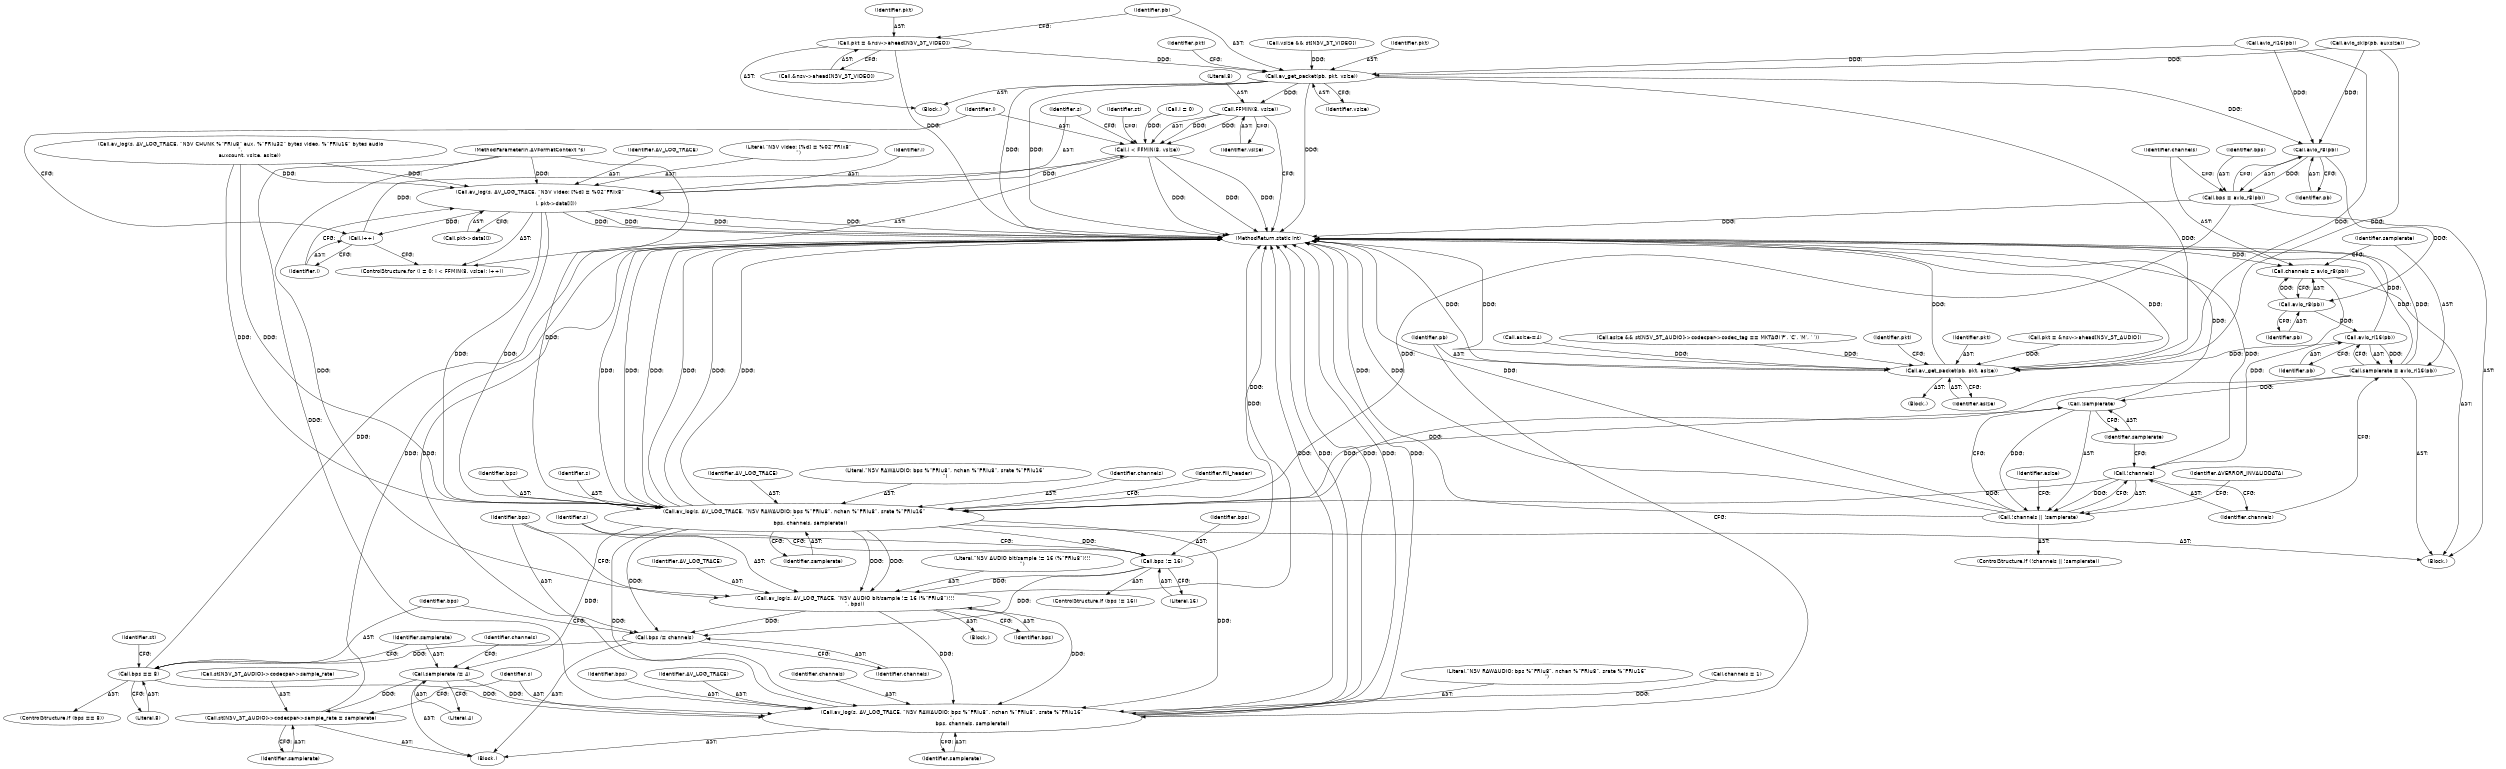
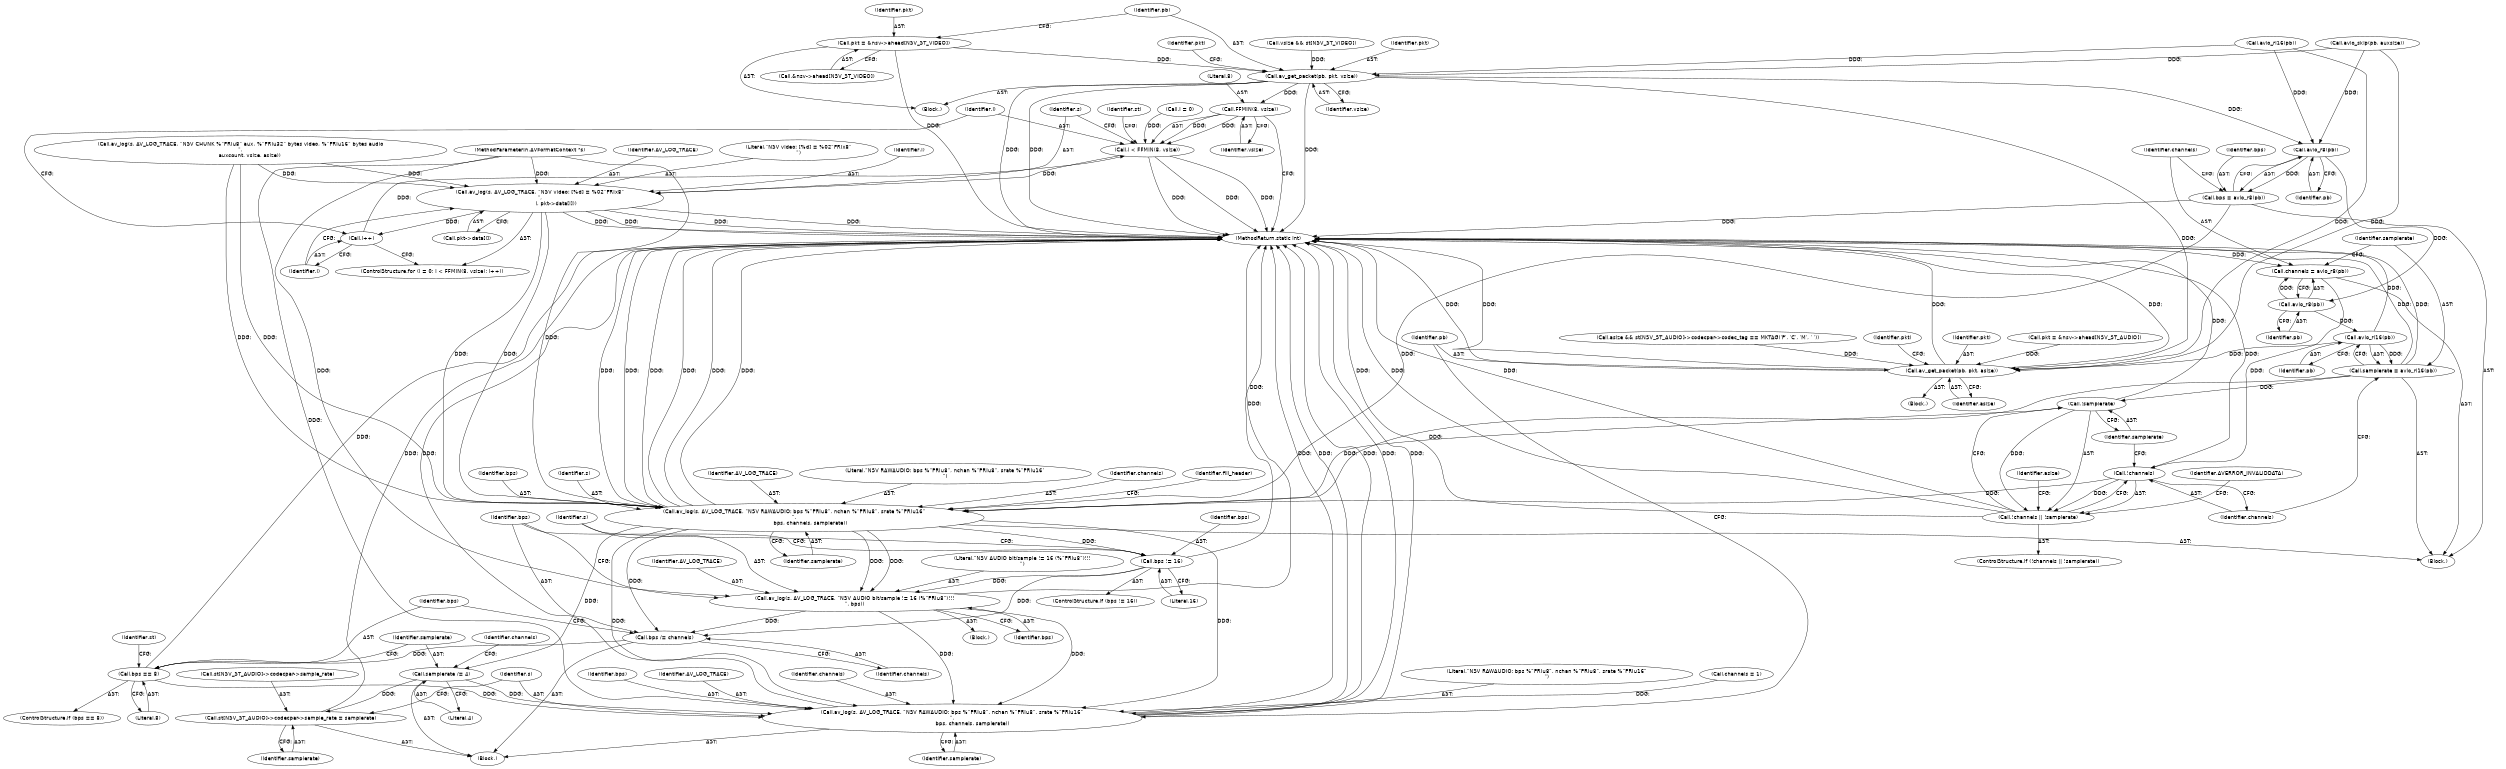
edge "(Call,i < FFMIN(8, vsize))" -> "(ControlStructure,for (i = 0; i < FFMIN(8, vsize); i++))": removed, label "AST:"
node "(Call,asize-=4)": removed
